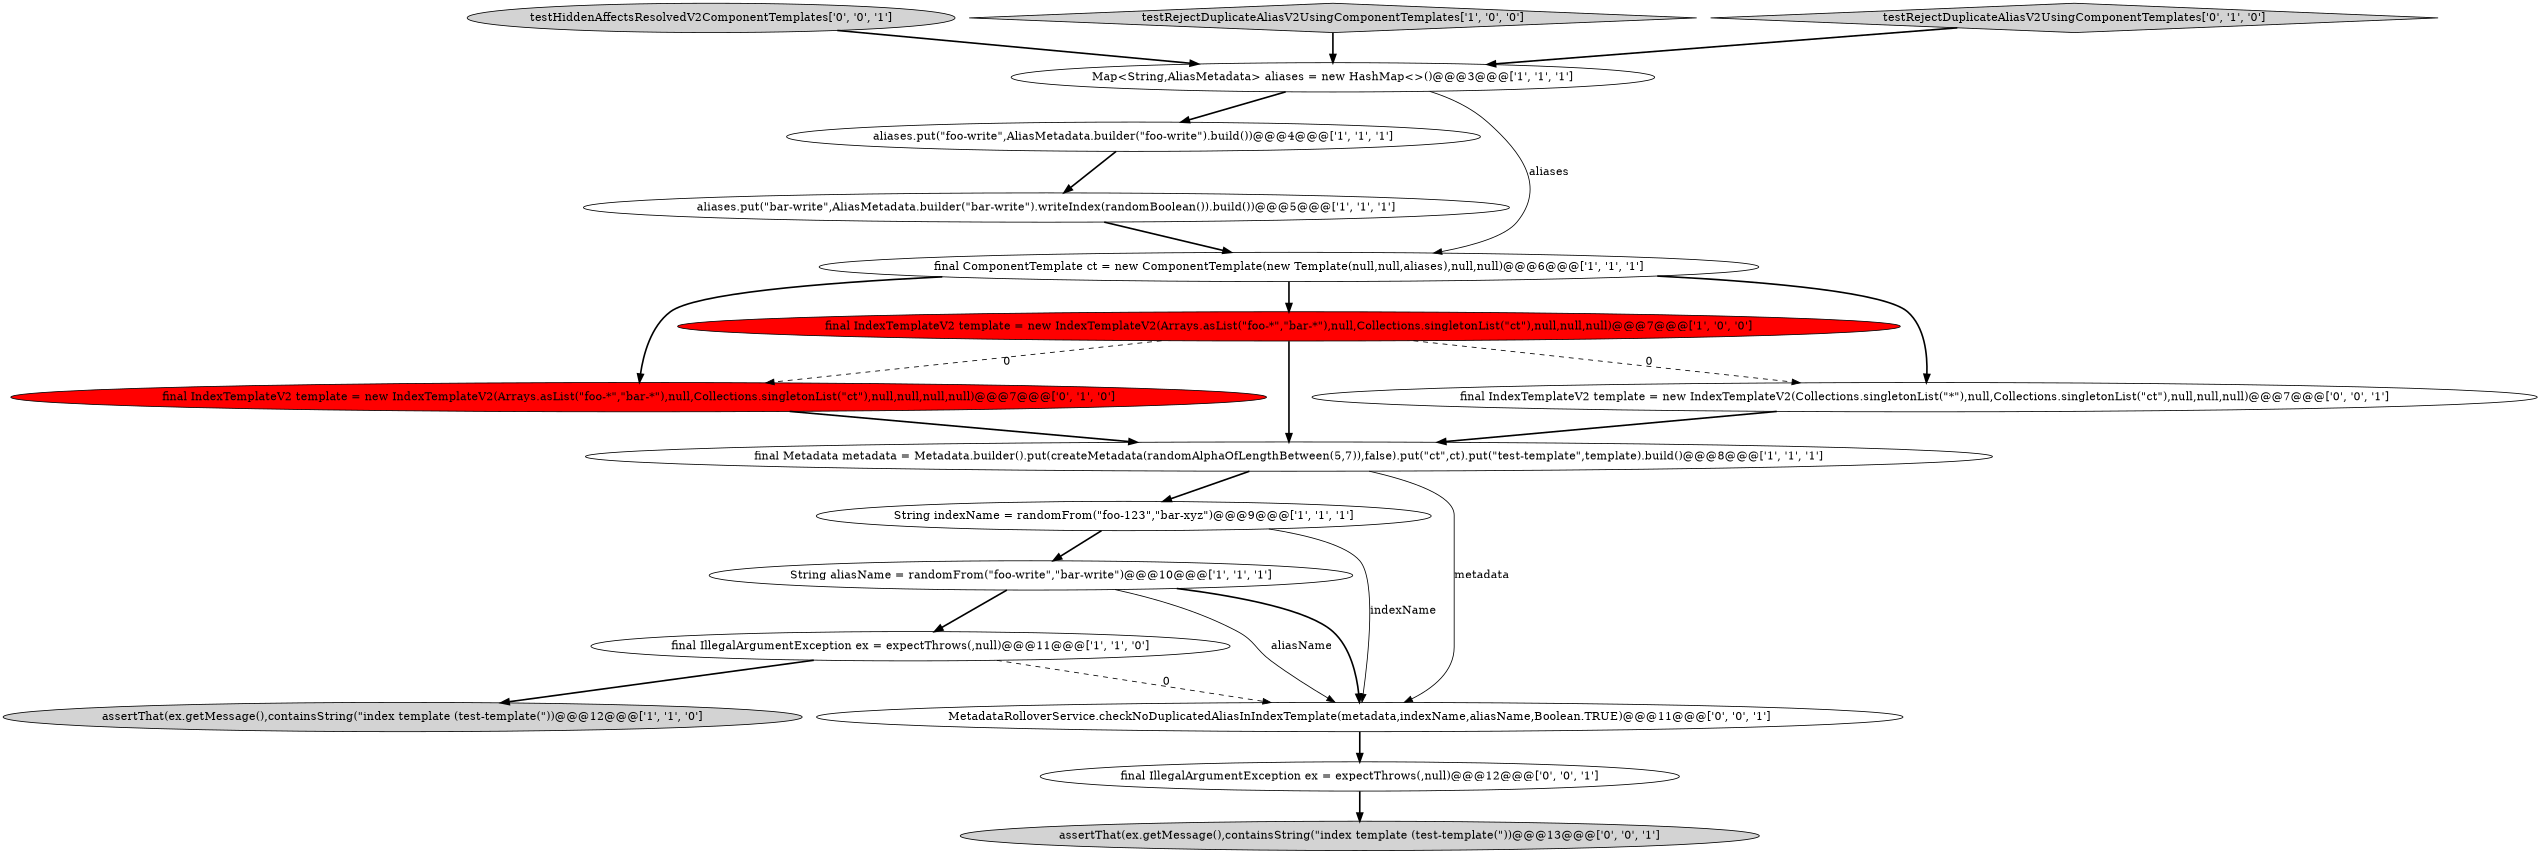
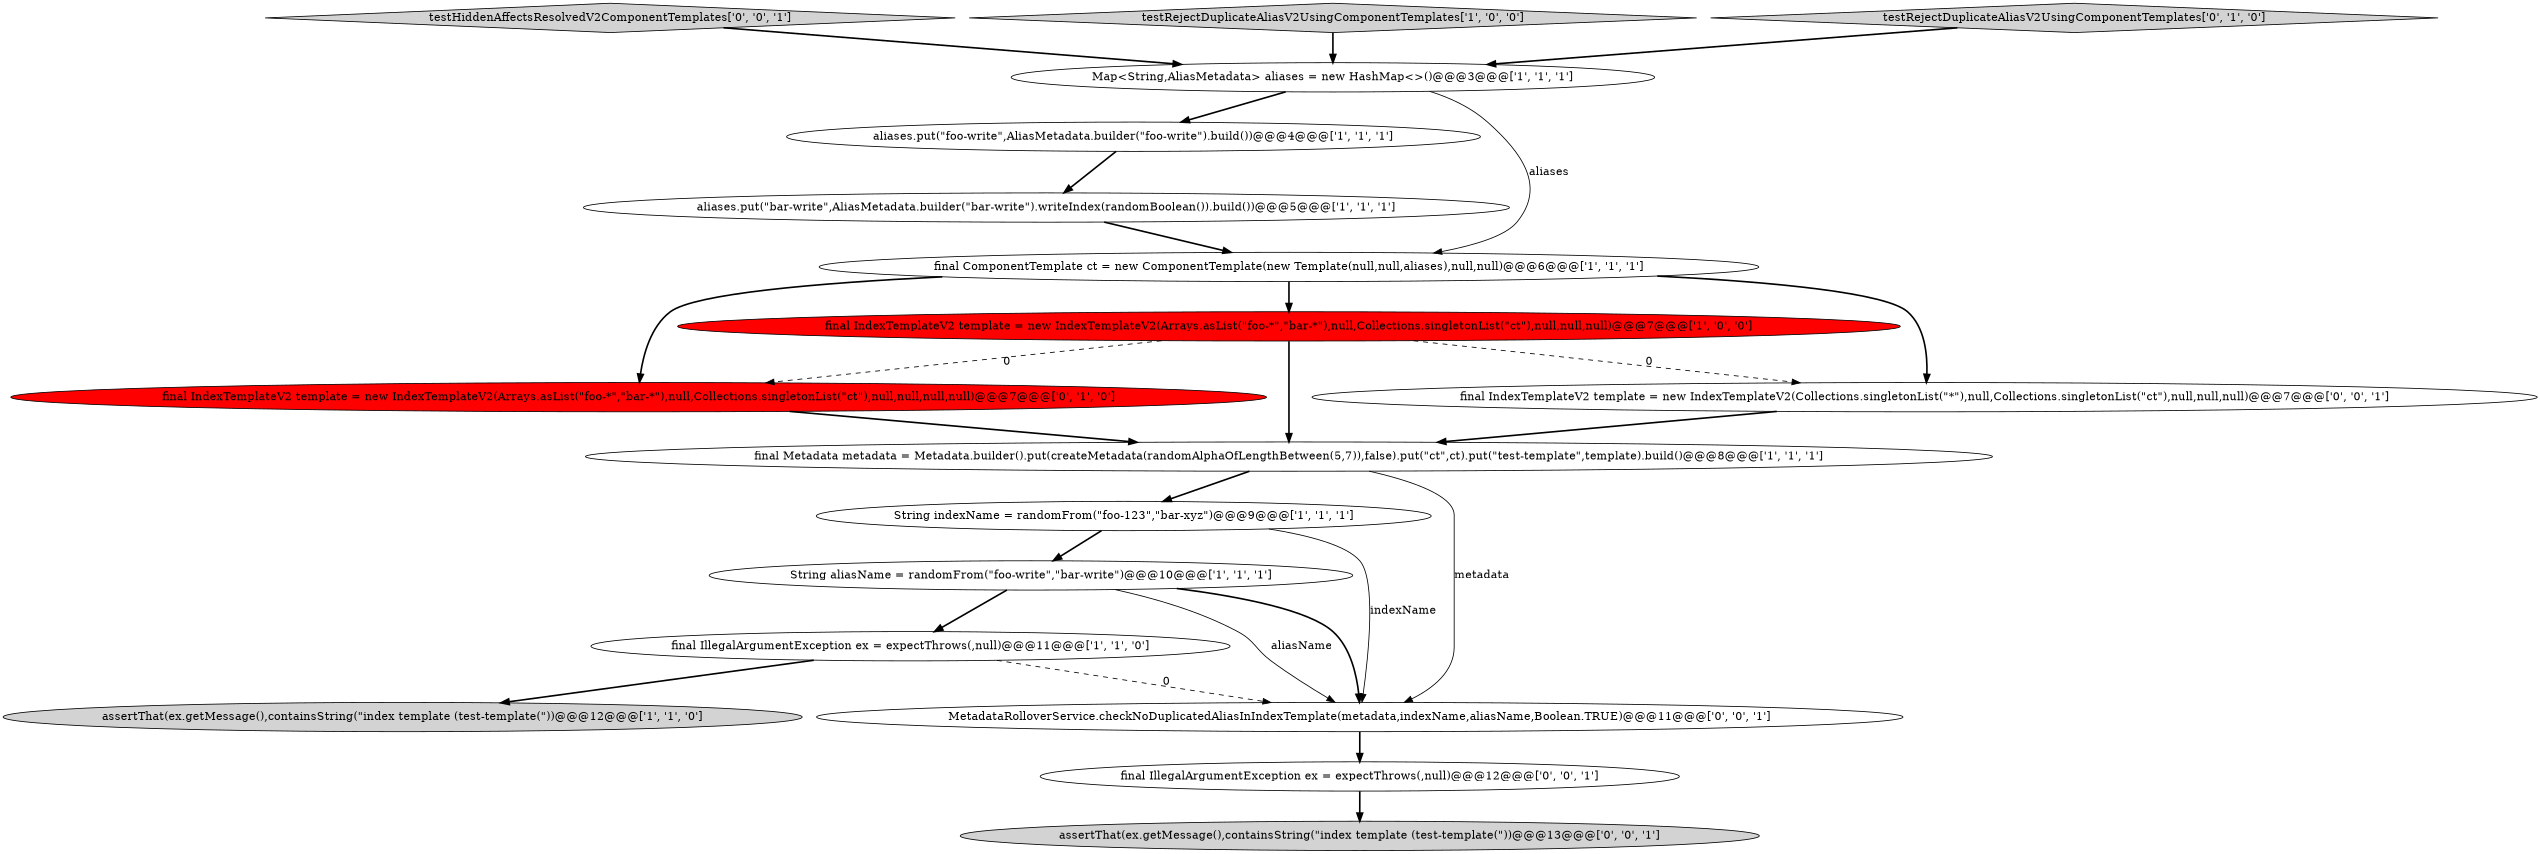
node "testHiddenAffectsResolvedV2ComponentTemplates['0', '0', '1']": shape ellipse -> diamond
